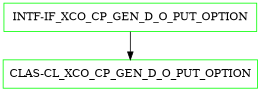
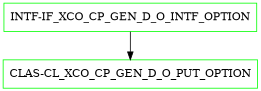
node "INTF-IF_XCO_CP_GEN_D_O_PUT_OPTION": label "INTF-IF_XCO_CP_GEN_D_O_PUT_OPTION" -> "INTF-IF_XCO_CP_GEN_D_O_INTF_OPTION"
